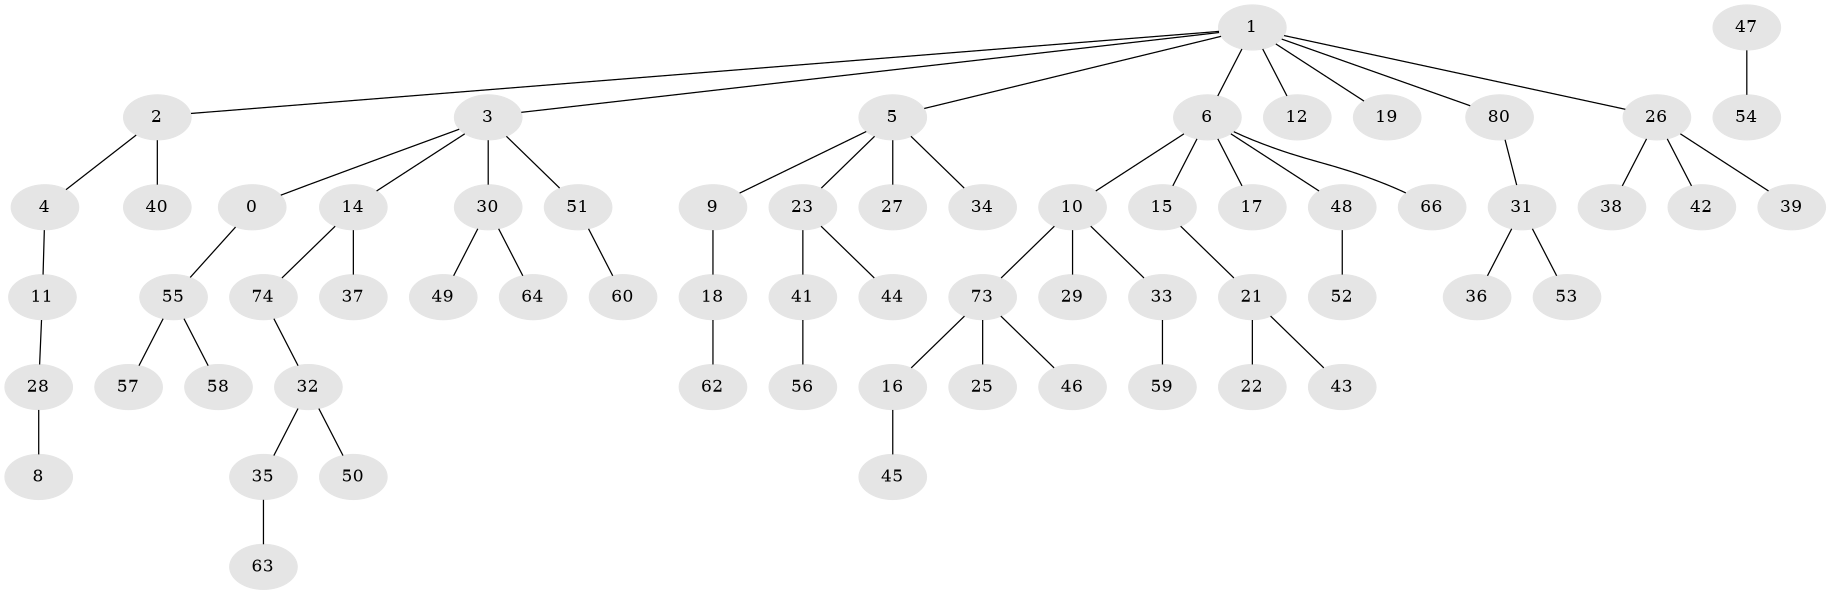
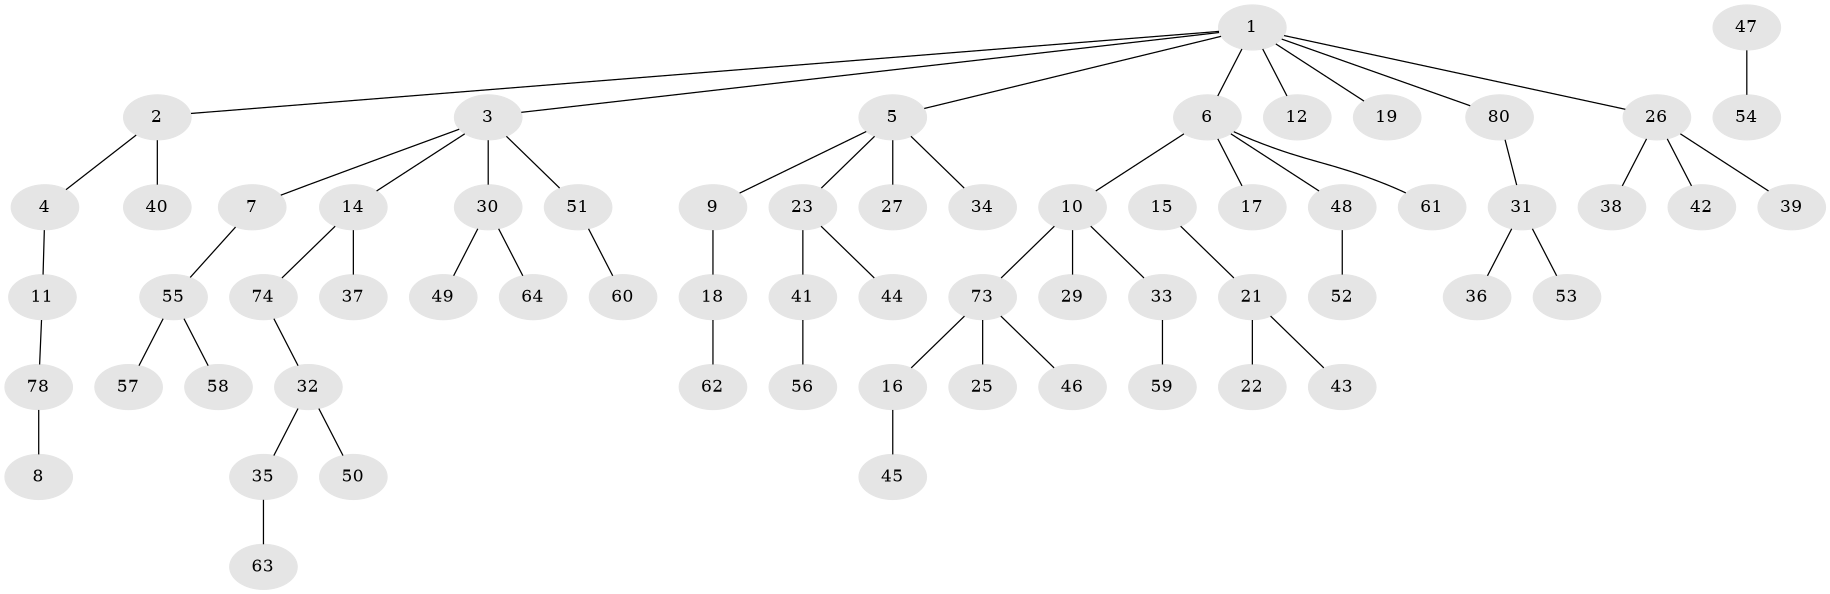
edge "6" -- "15": removed
node "0": label "0" -> "7"
node "66": label "66" -> "61"
node "28": label "28" -> "78"
